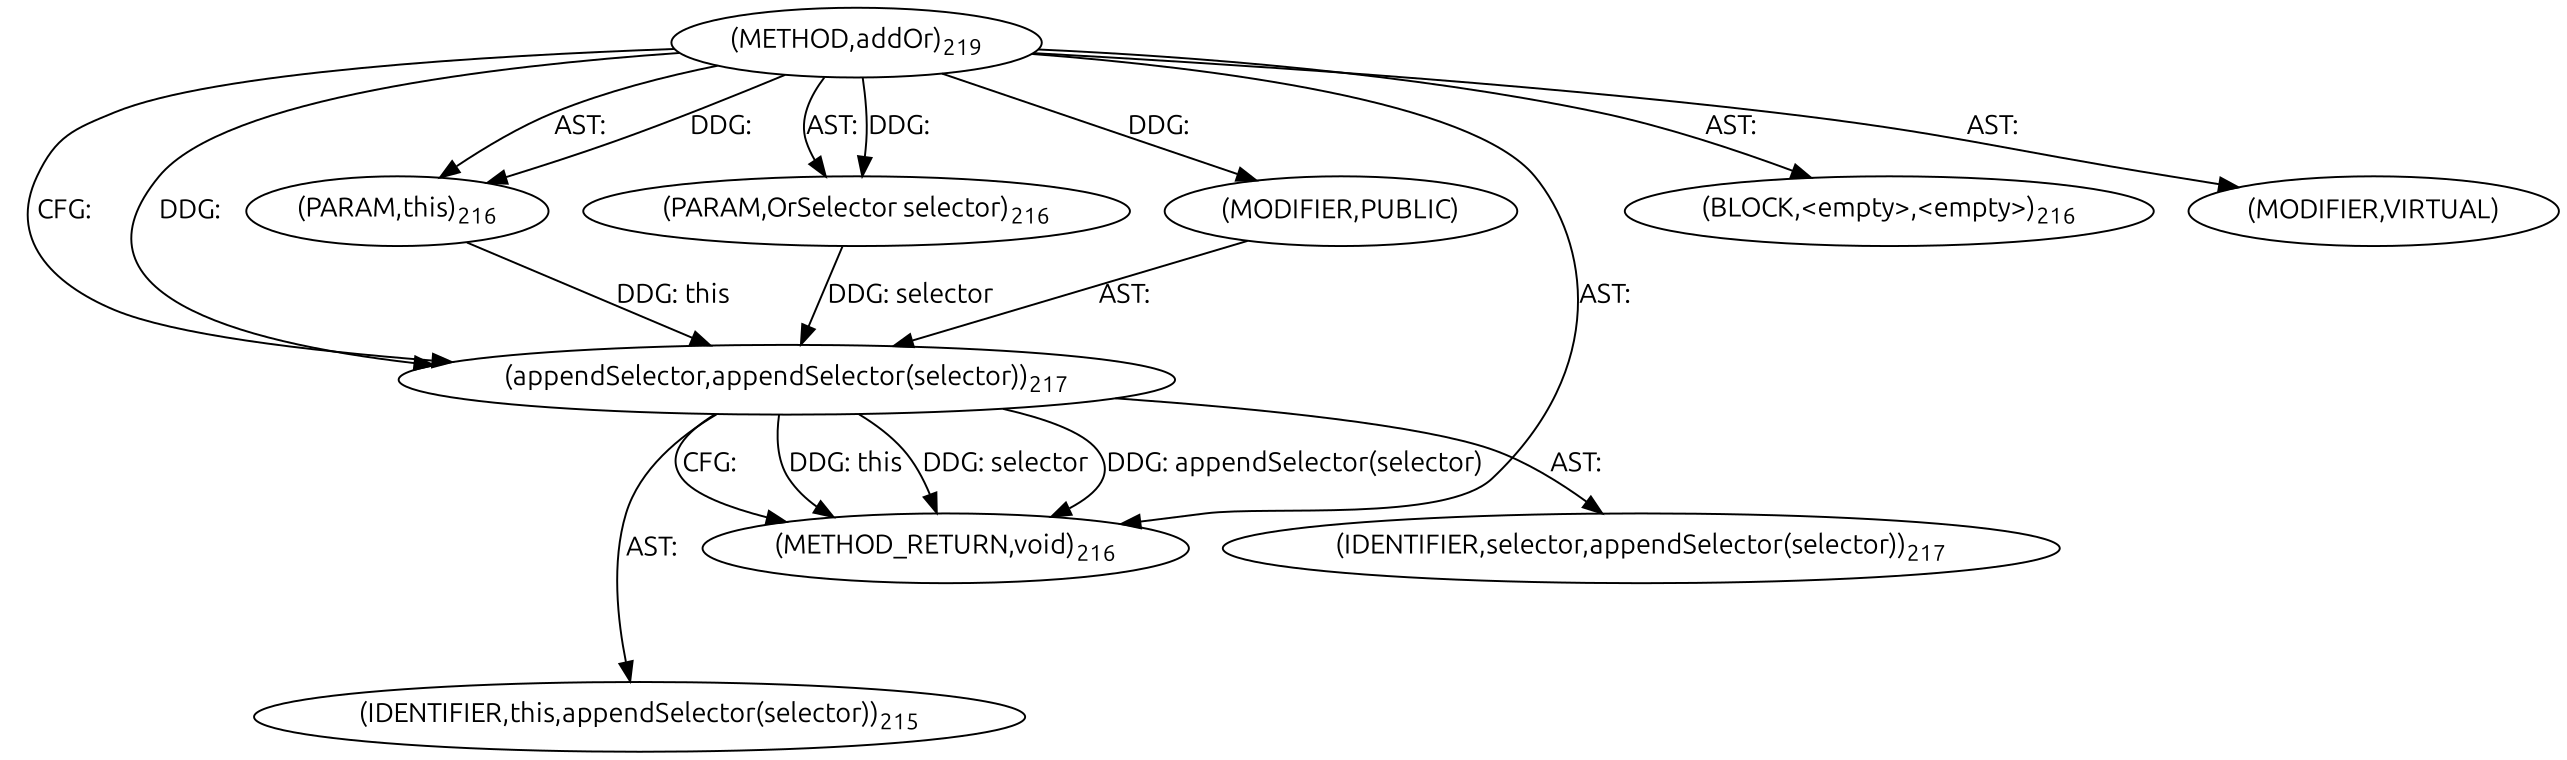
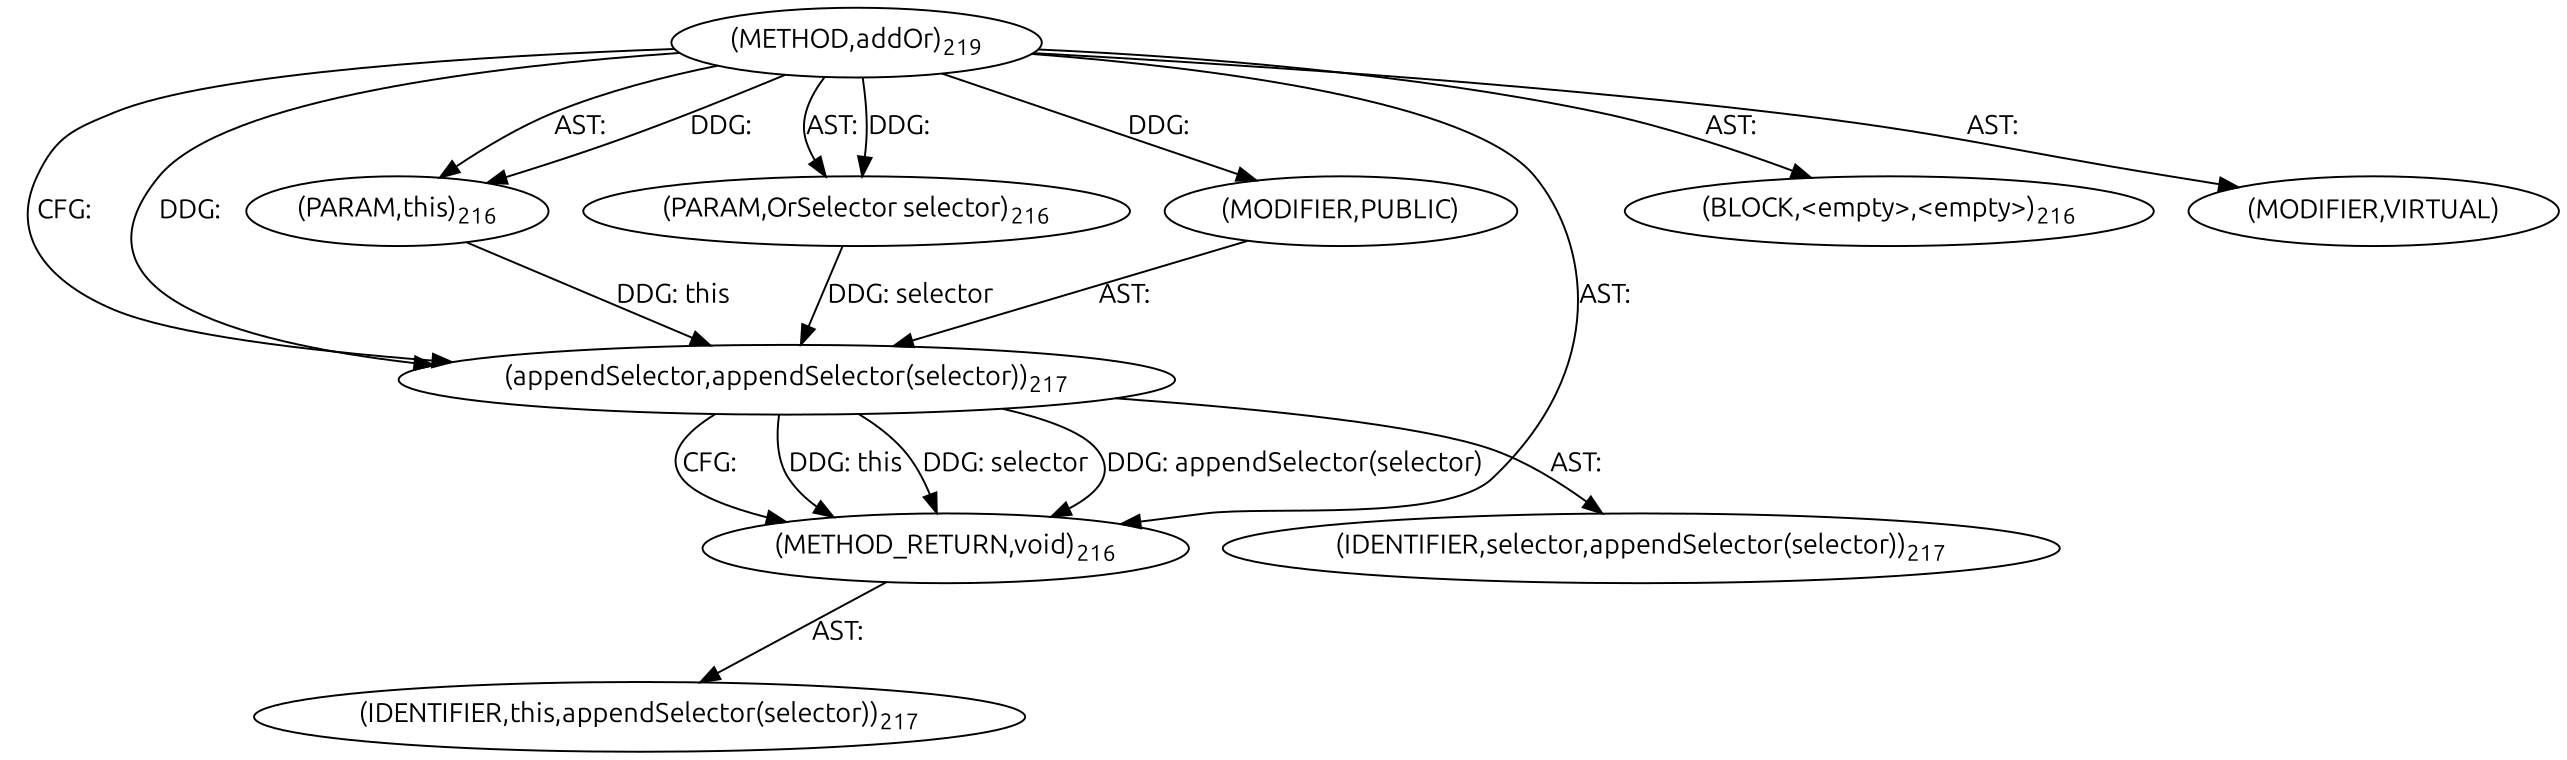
edge "(appendSelector,appendSelector(selector))" -> "(IDENTIFIER,this,appendSelector(selector))": now "(METHOD_RETURN,void)" -> "(IDENTIFIER,this,appendSelector(selector))"
node "(IDENTIFIER,this,appendSelector(selector))": text "215" -> "217"
